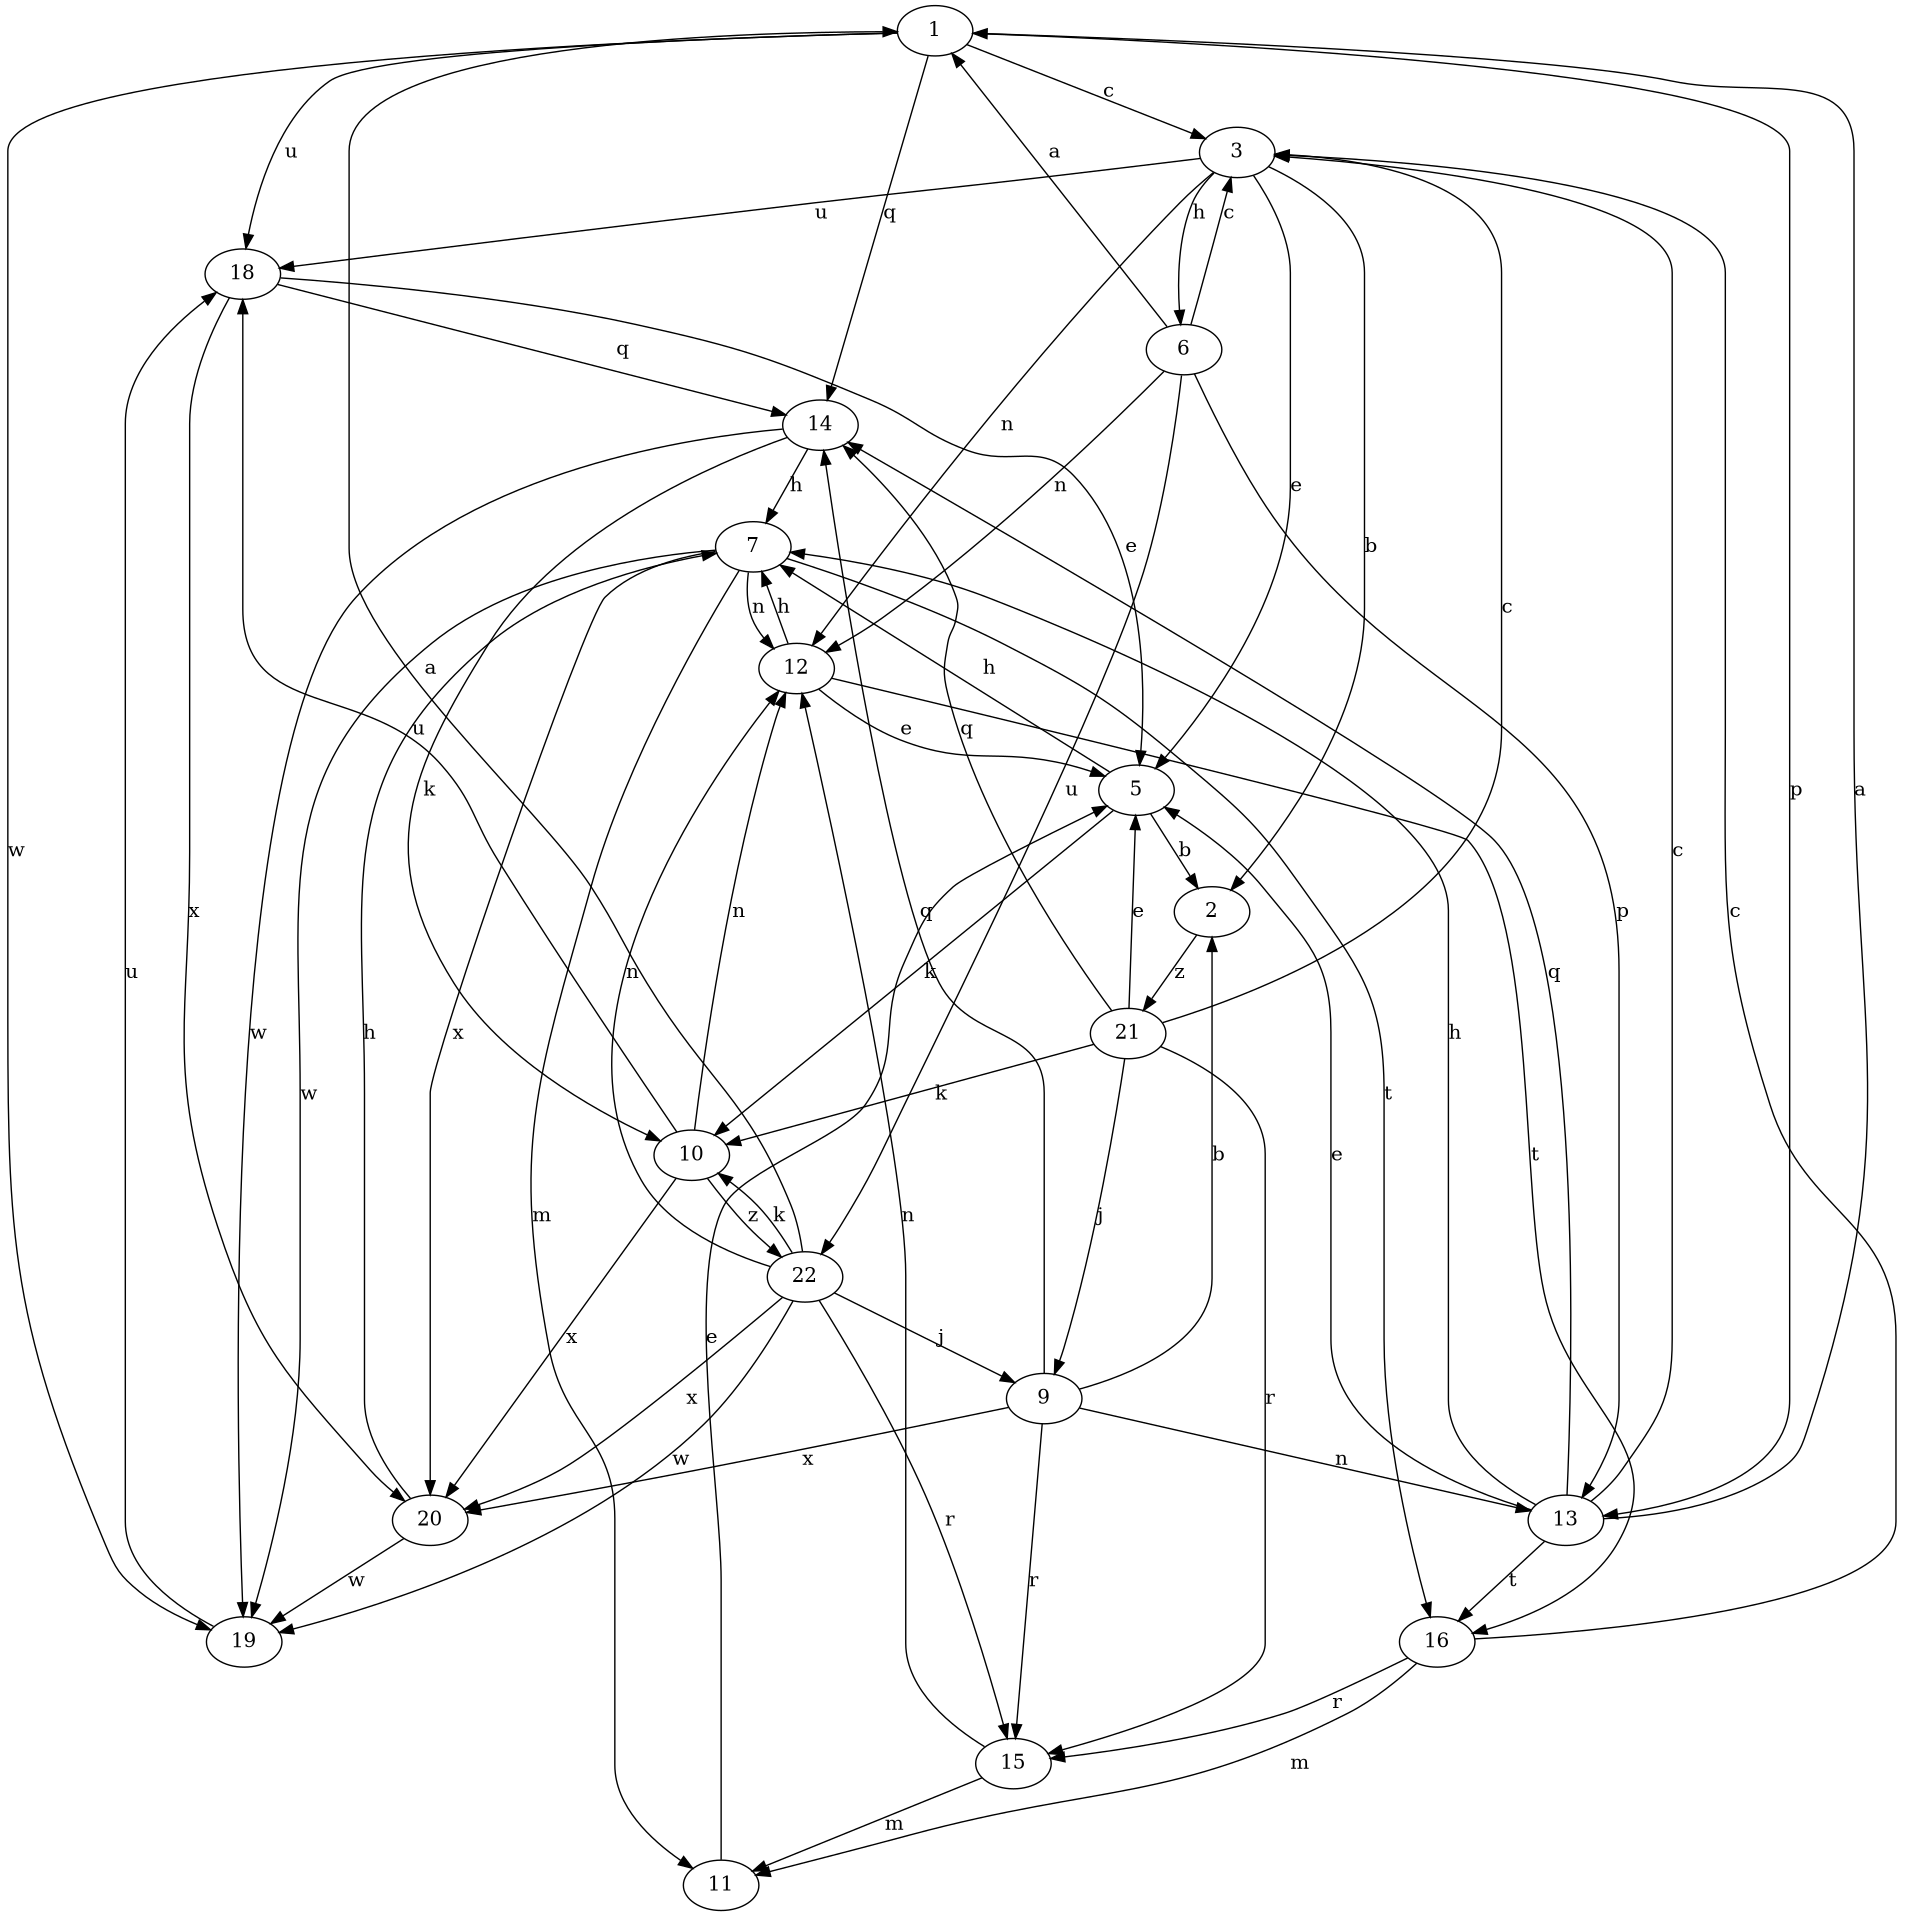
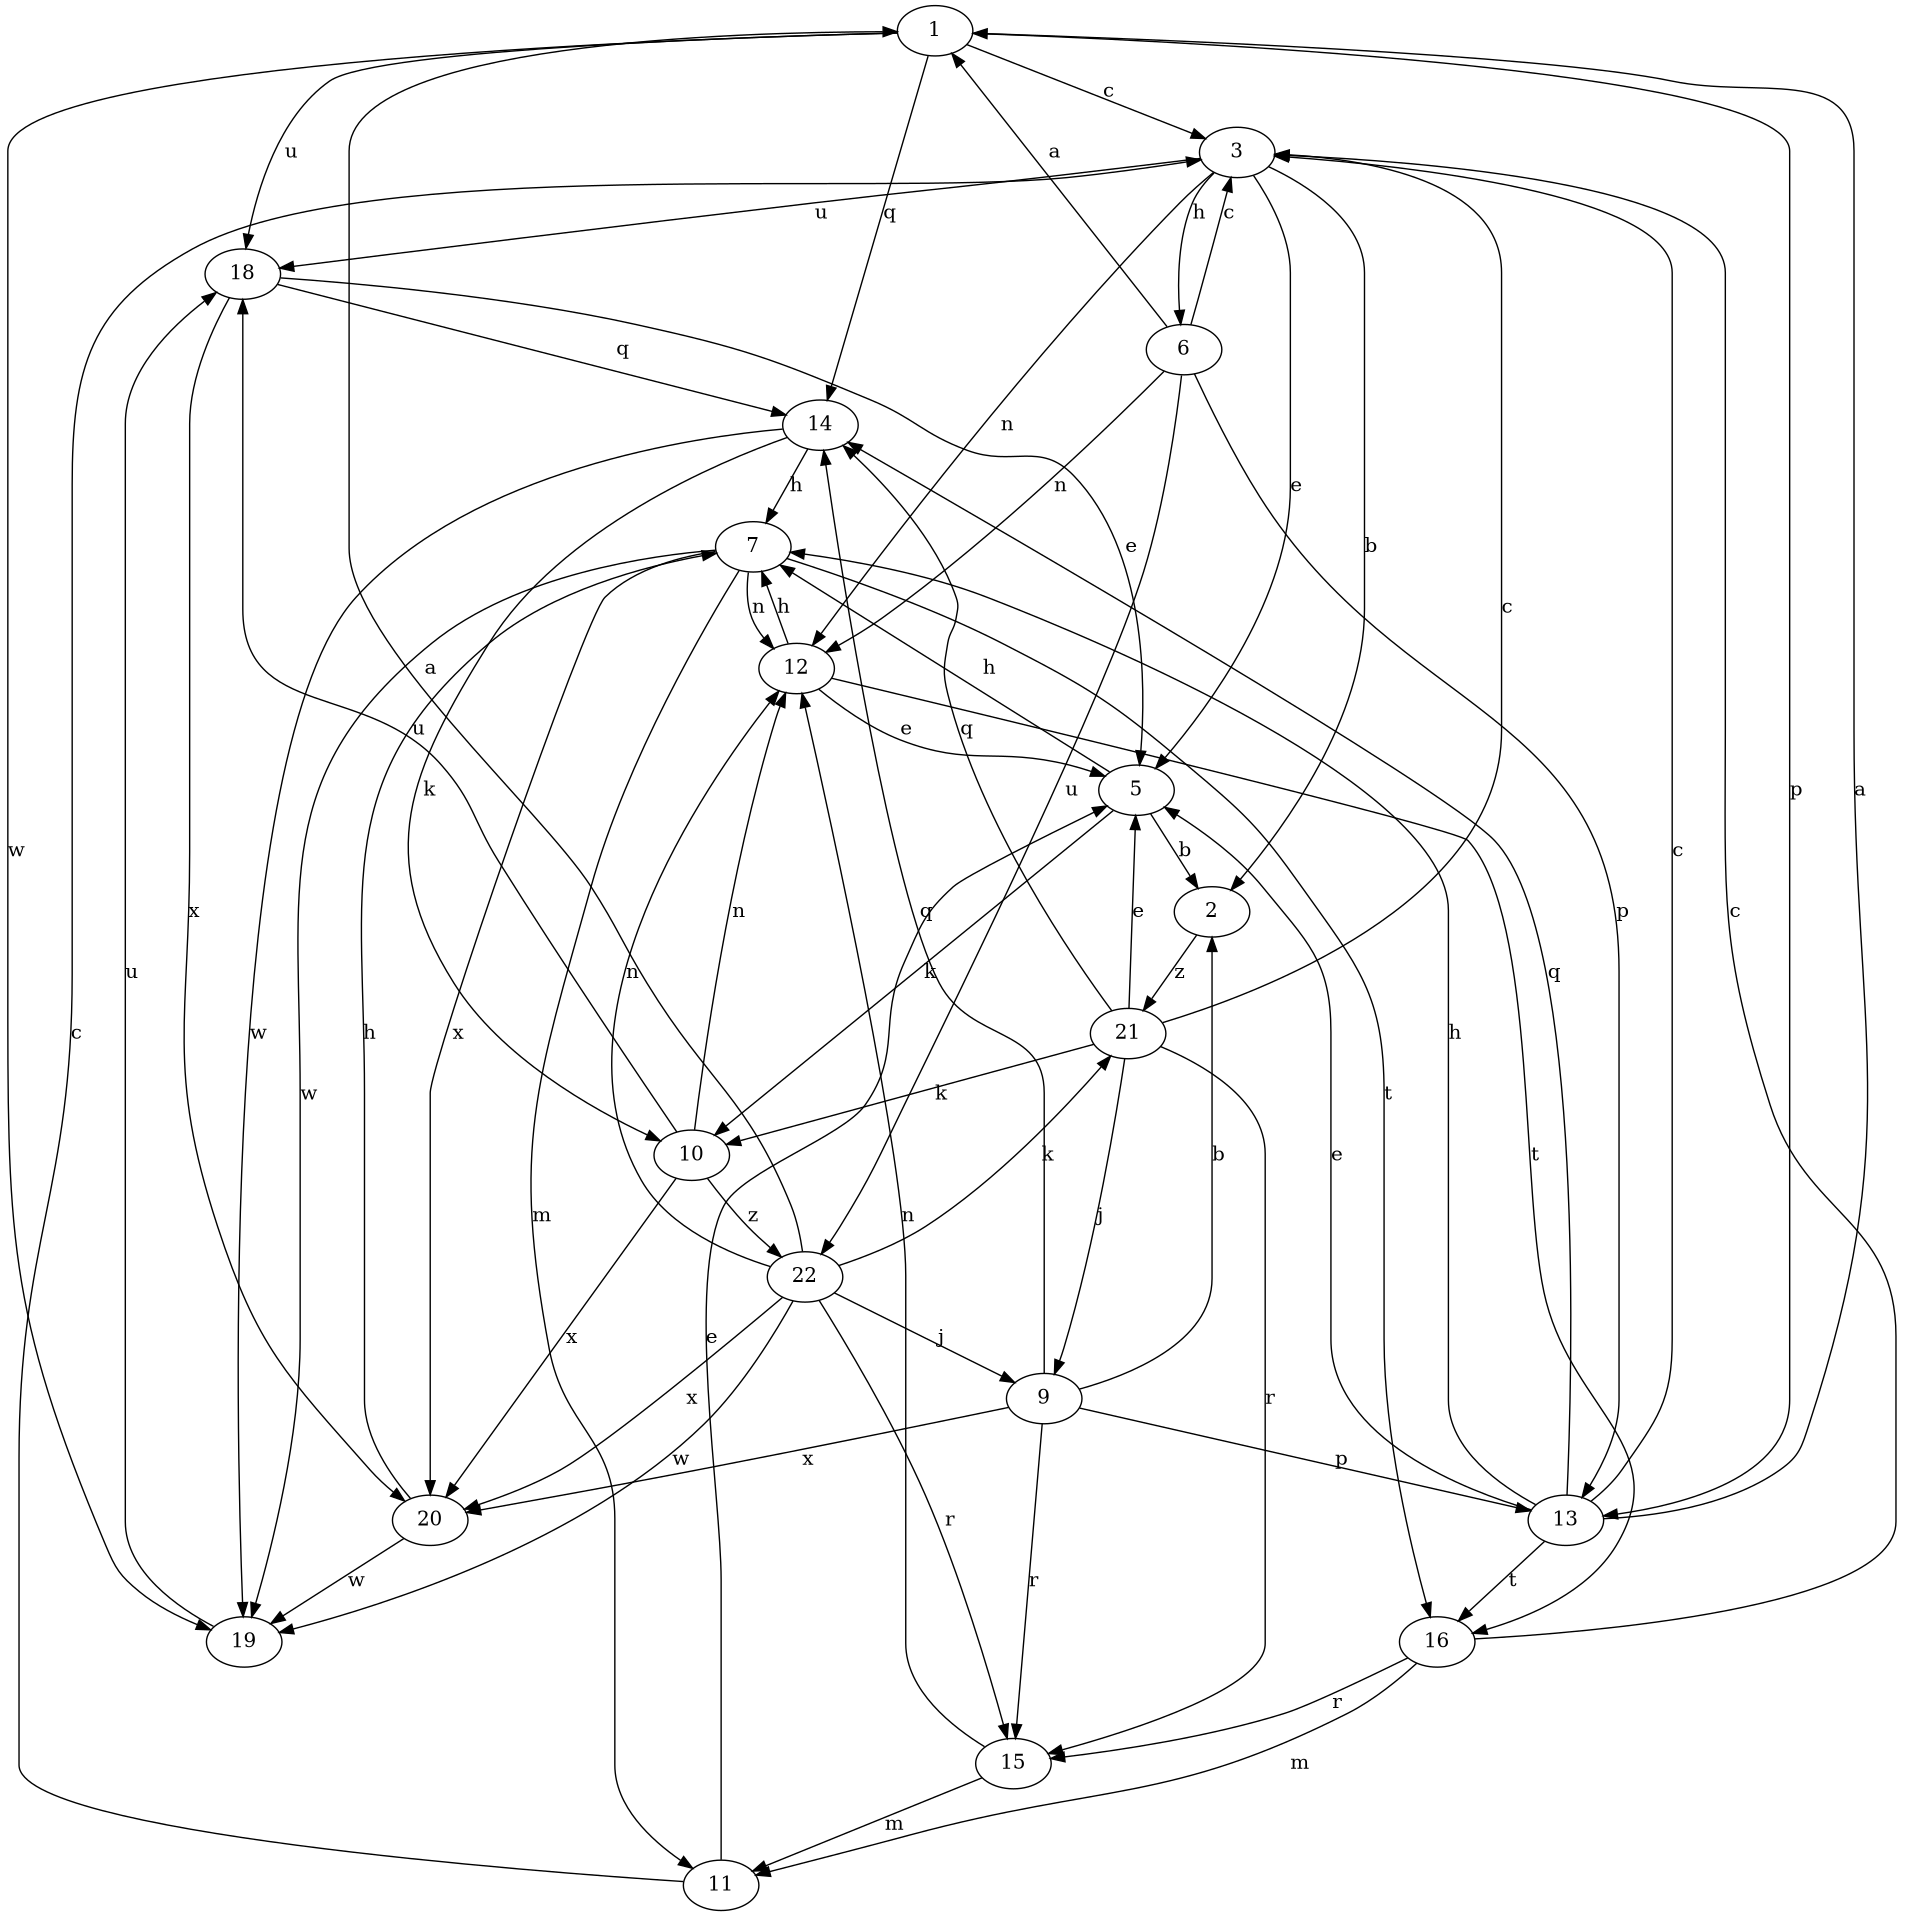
edge "11" -> "3": added, label "c"
edge "22" -> "10": now "22" -> "21"
edge "9" -> "13": label "n" -> "p"
